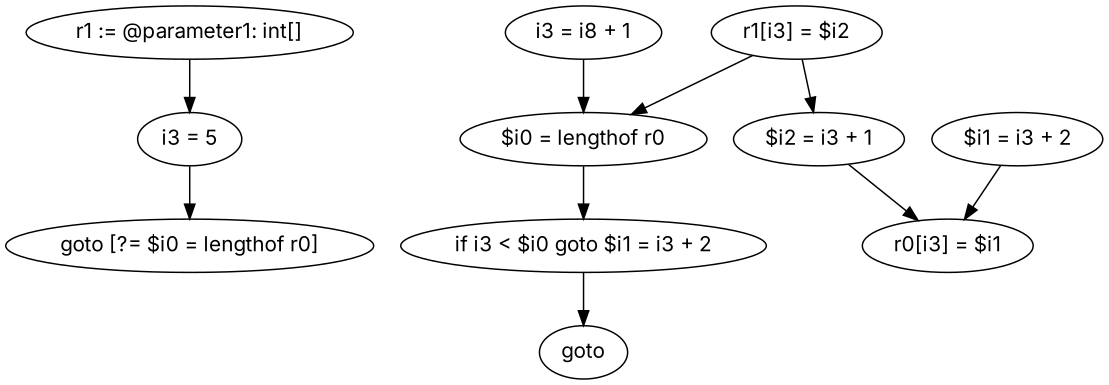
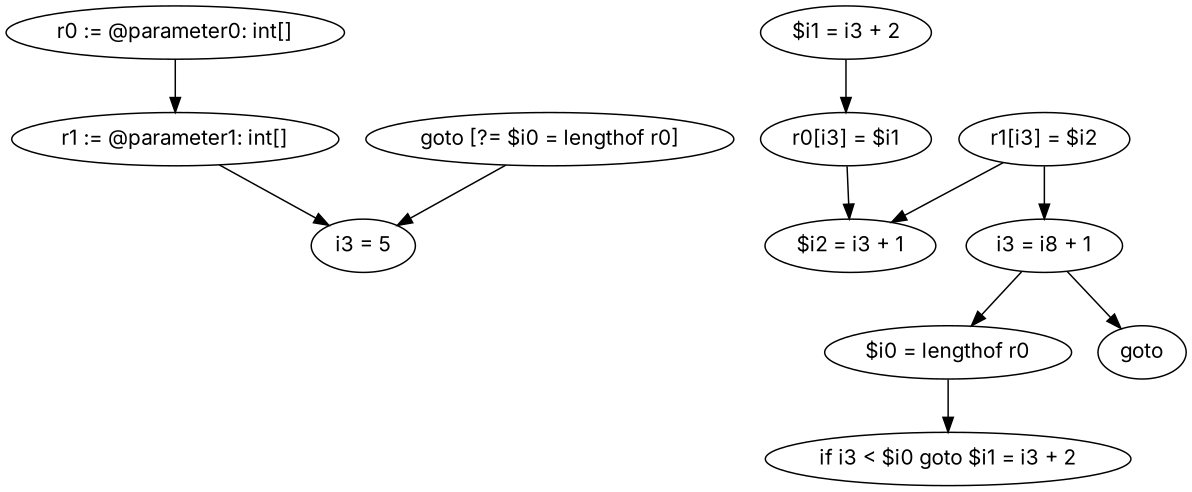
node "r0 := @parameter0: int[]": added
edge "r1[i3] = $i2" -> "$i0 = lengthof r0": now "r1[i3] = $i2" -> "i3 = i8 + 1"
edge "i3 = 5" -> "goto [?= $i0 = lengthof r0]": reversed
edge "$i2 = i3 + 1" -> "r0[i3] = $i1": reversed
edge "if i3 < $i0 goto $i1 = i3 + 2" -> "goto": now "i3 = i8 + 1" -> "goto"
